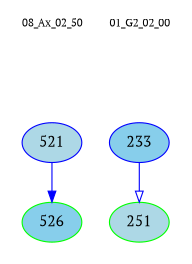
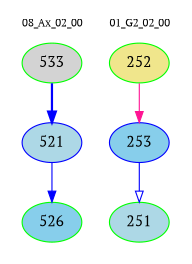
cluster "08_Ax_02_50": label "08_Ax_02_50" -> "08_Ax_02_00"
node "533": added
node "252": added
node "233": label "233" -> "253"
